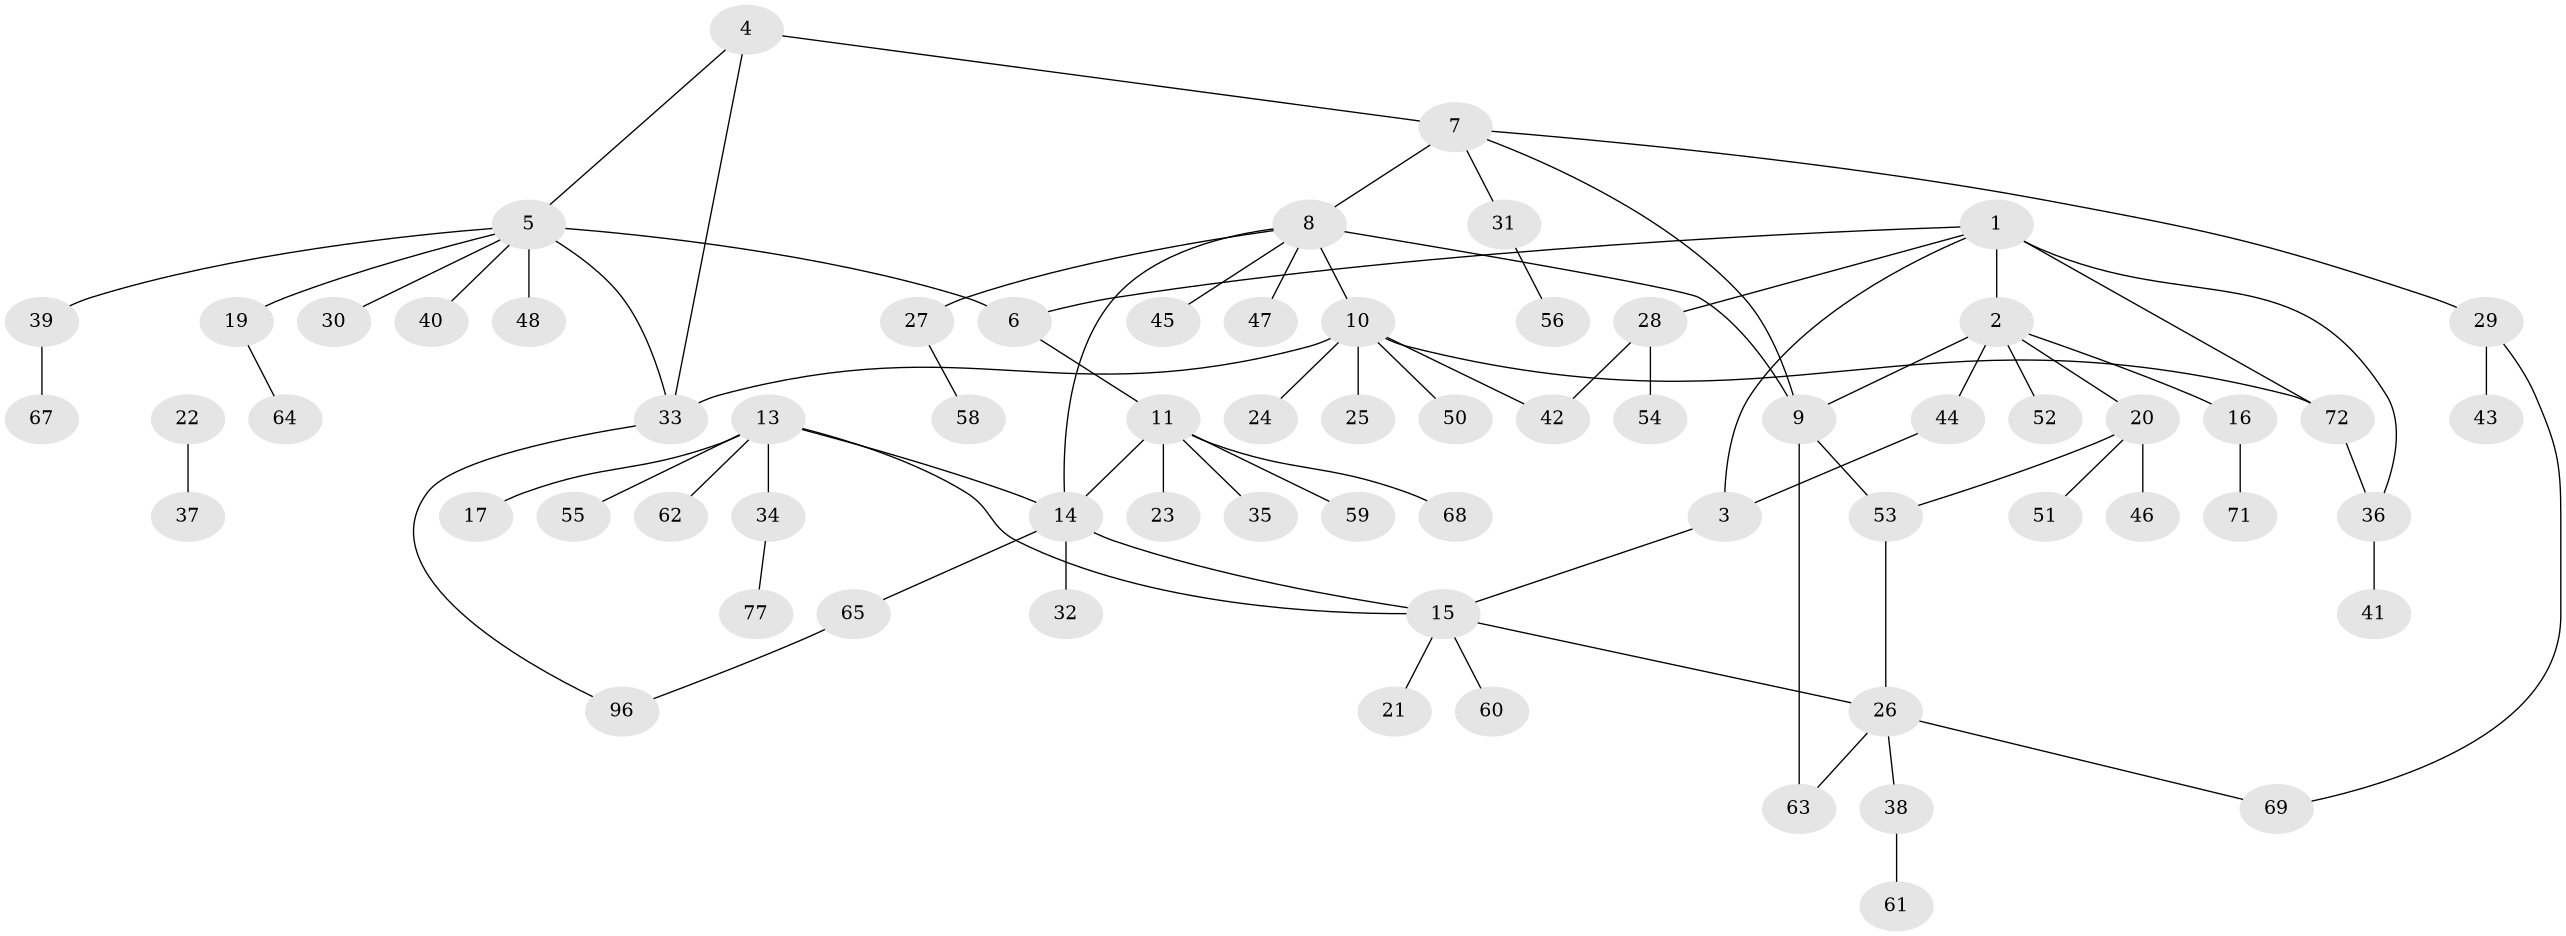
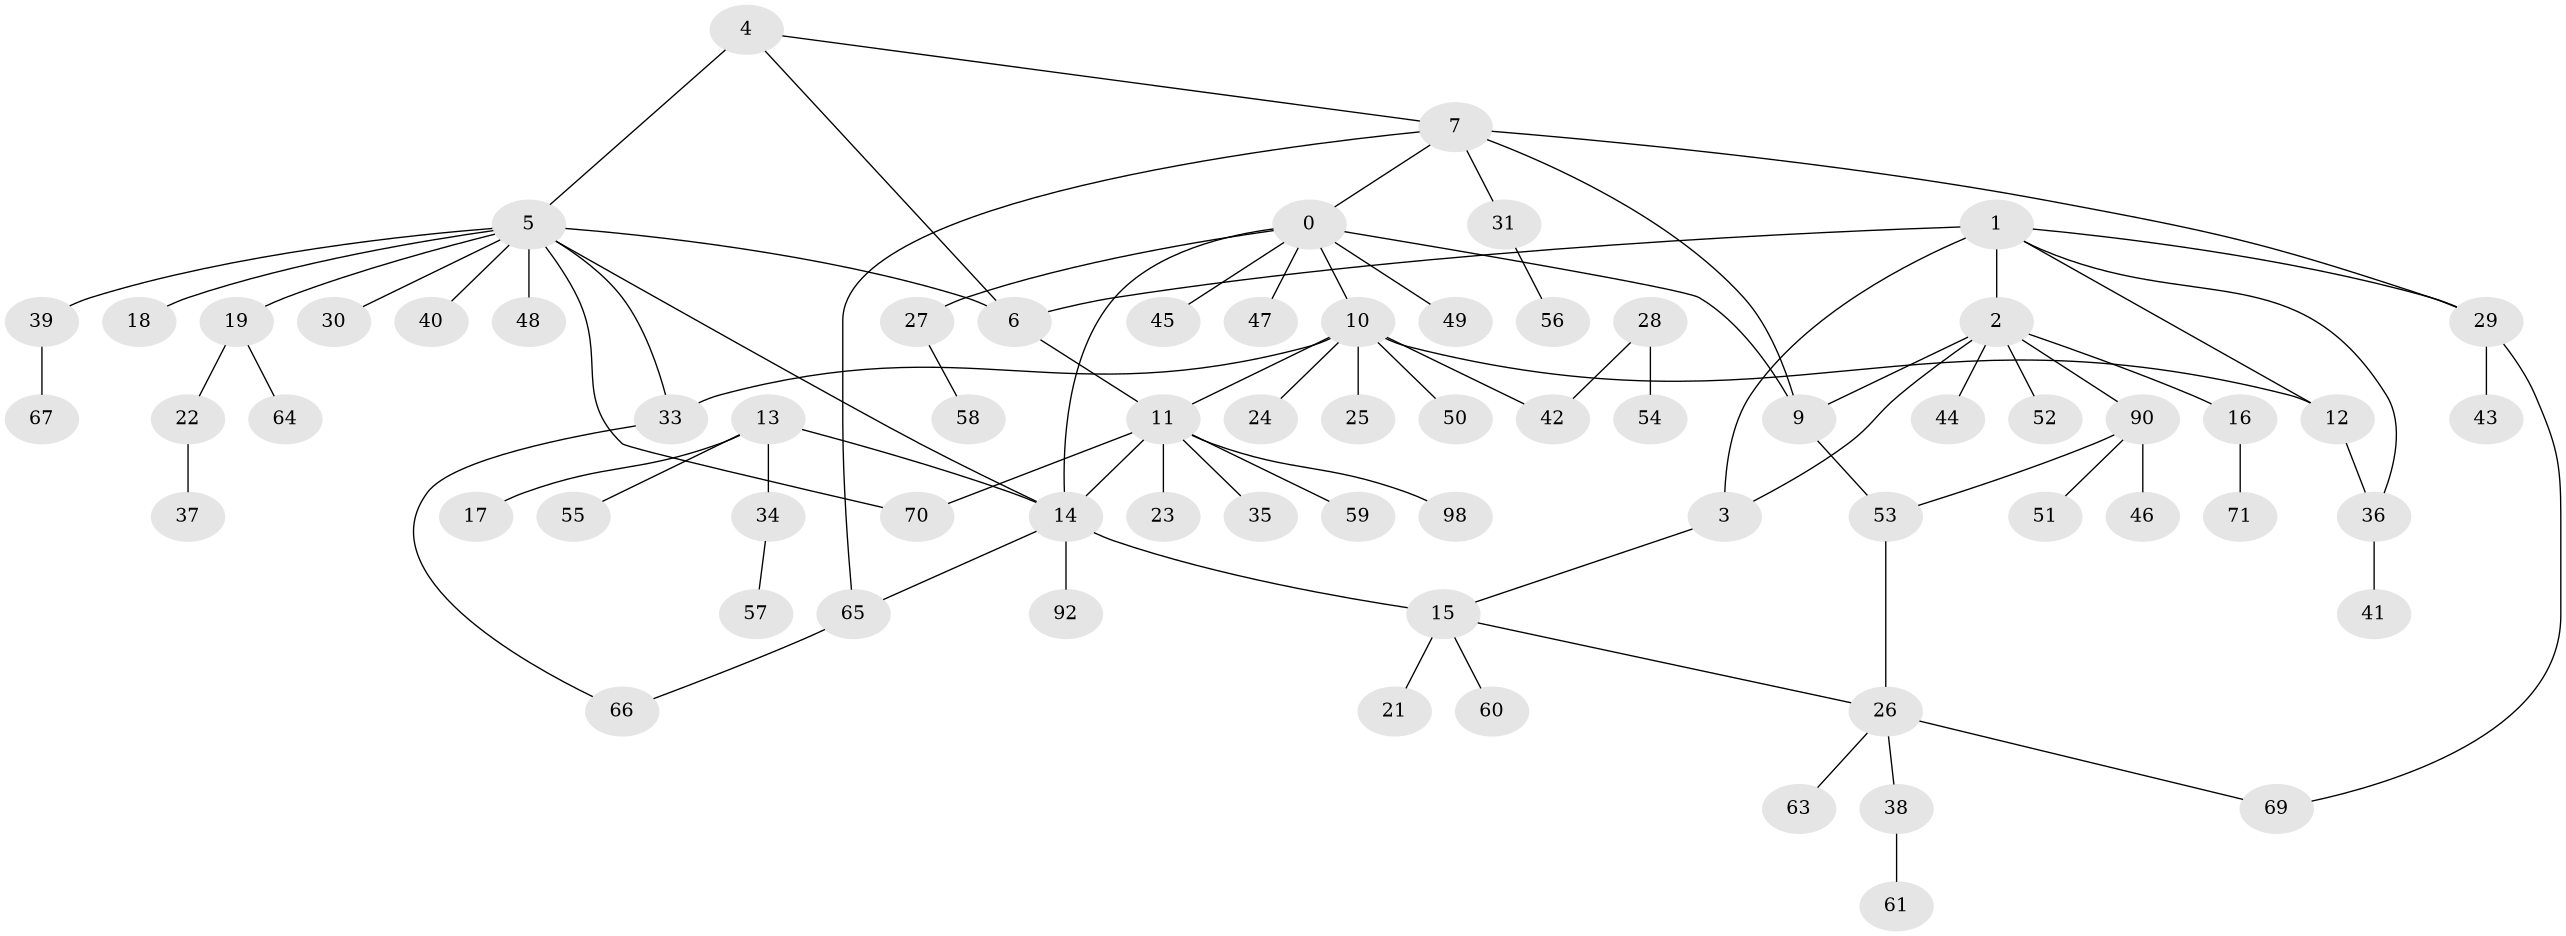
edge "7" -- "65": added
edge "4" -- "33": now "4" -- "6"
node "8": label "8" -> "0"
edge "1" -- "28": now "1" -- "29"
node "18": added
node "49": added
edge "5" -- "14": added
edge "19" -- "22": added
edge "10" -- "11": added
node "20": label "20" -> "90"
node "72": label "72" -> "12"
edge "44" -- "3": now "2" -- "3"
node "62": removed
node "70": added
node "68": label "68" -> "98"
edge "13" -- "15": removed
node "77": label "77" -> "57"
node "32": label "32" -> "92"
edge "9" -- "63": removed
node "96": label "96" -> "66"
